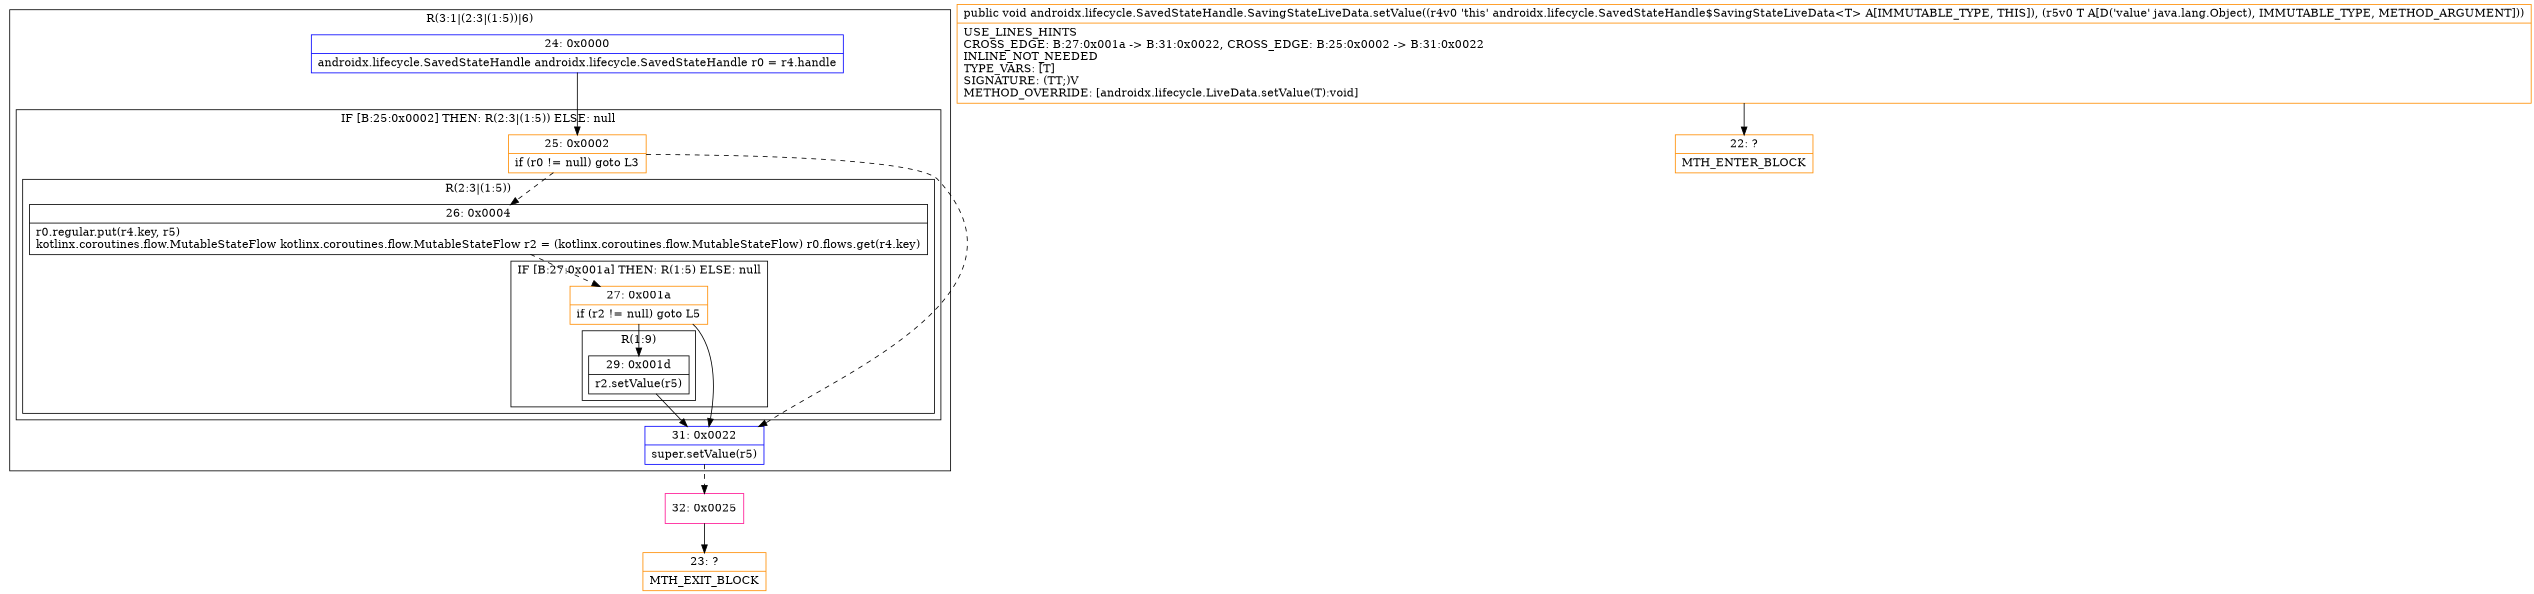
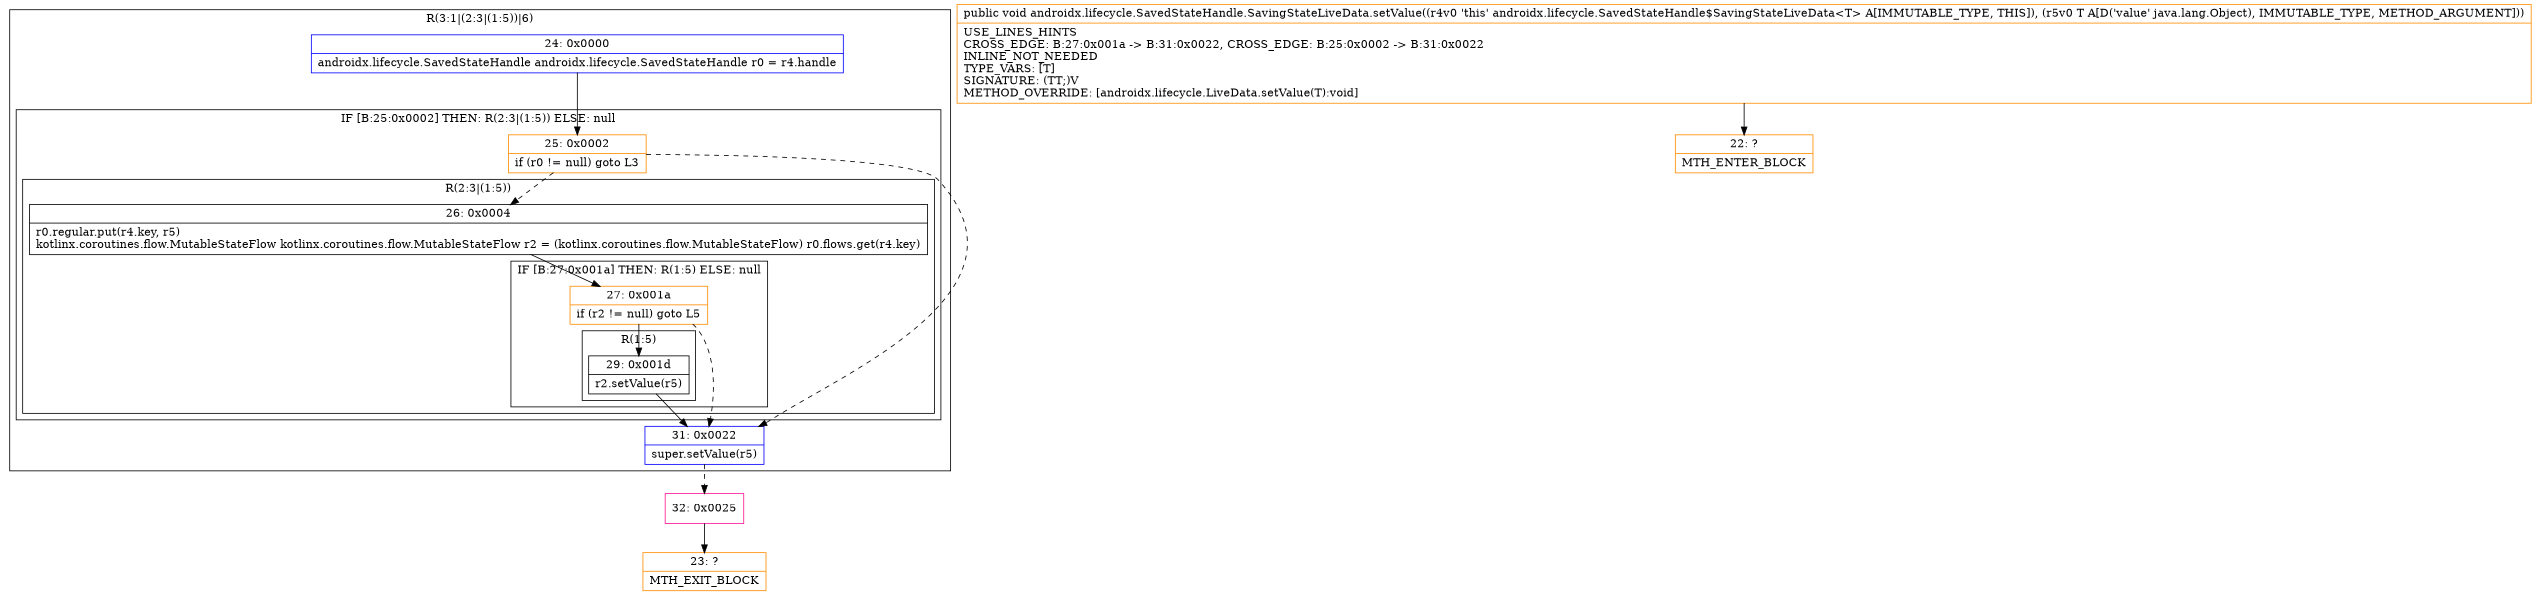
edge "26: 0x0004" -> "27: 0x001a": style dashed -> solid
cluster "R(1:9)": label "R(1:9)" -> "R(1:5)"
edge "27: 0x001a" -> "31: 0x0022": style solid -> dashed
